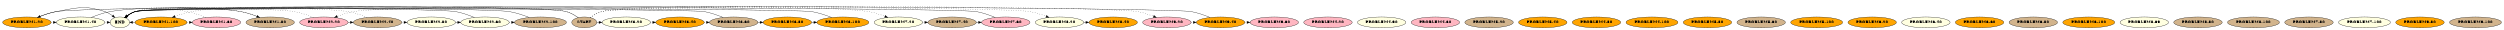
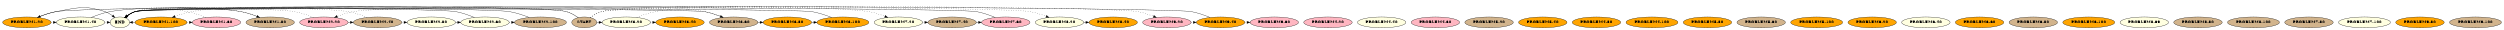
edge "PROBLEM3-40" -> "PROBLEM3-60": now "PROBLEM3-20" -> "PROBLEM3-60"
node "PROBLEM4-90": label "PROBLEM4-90" -> "PROBLEM4-40"
